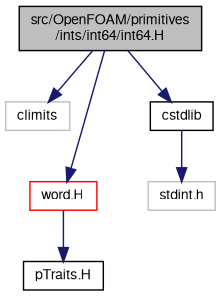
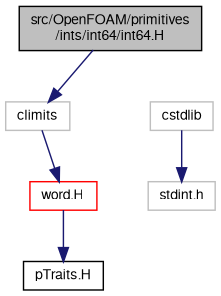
edge "src/OpenFOAM/primitives /ints/int64/int64.H" -> "cstdlib": removed
edge "src/OpenFOAM/primitives /ints/int64/int64.H" -> "word.H": now "climits" -> "word.H"
node "cstdlib": color black -> grey75
